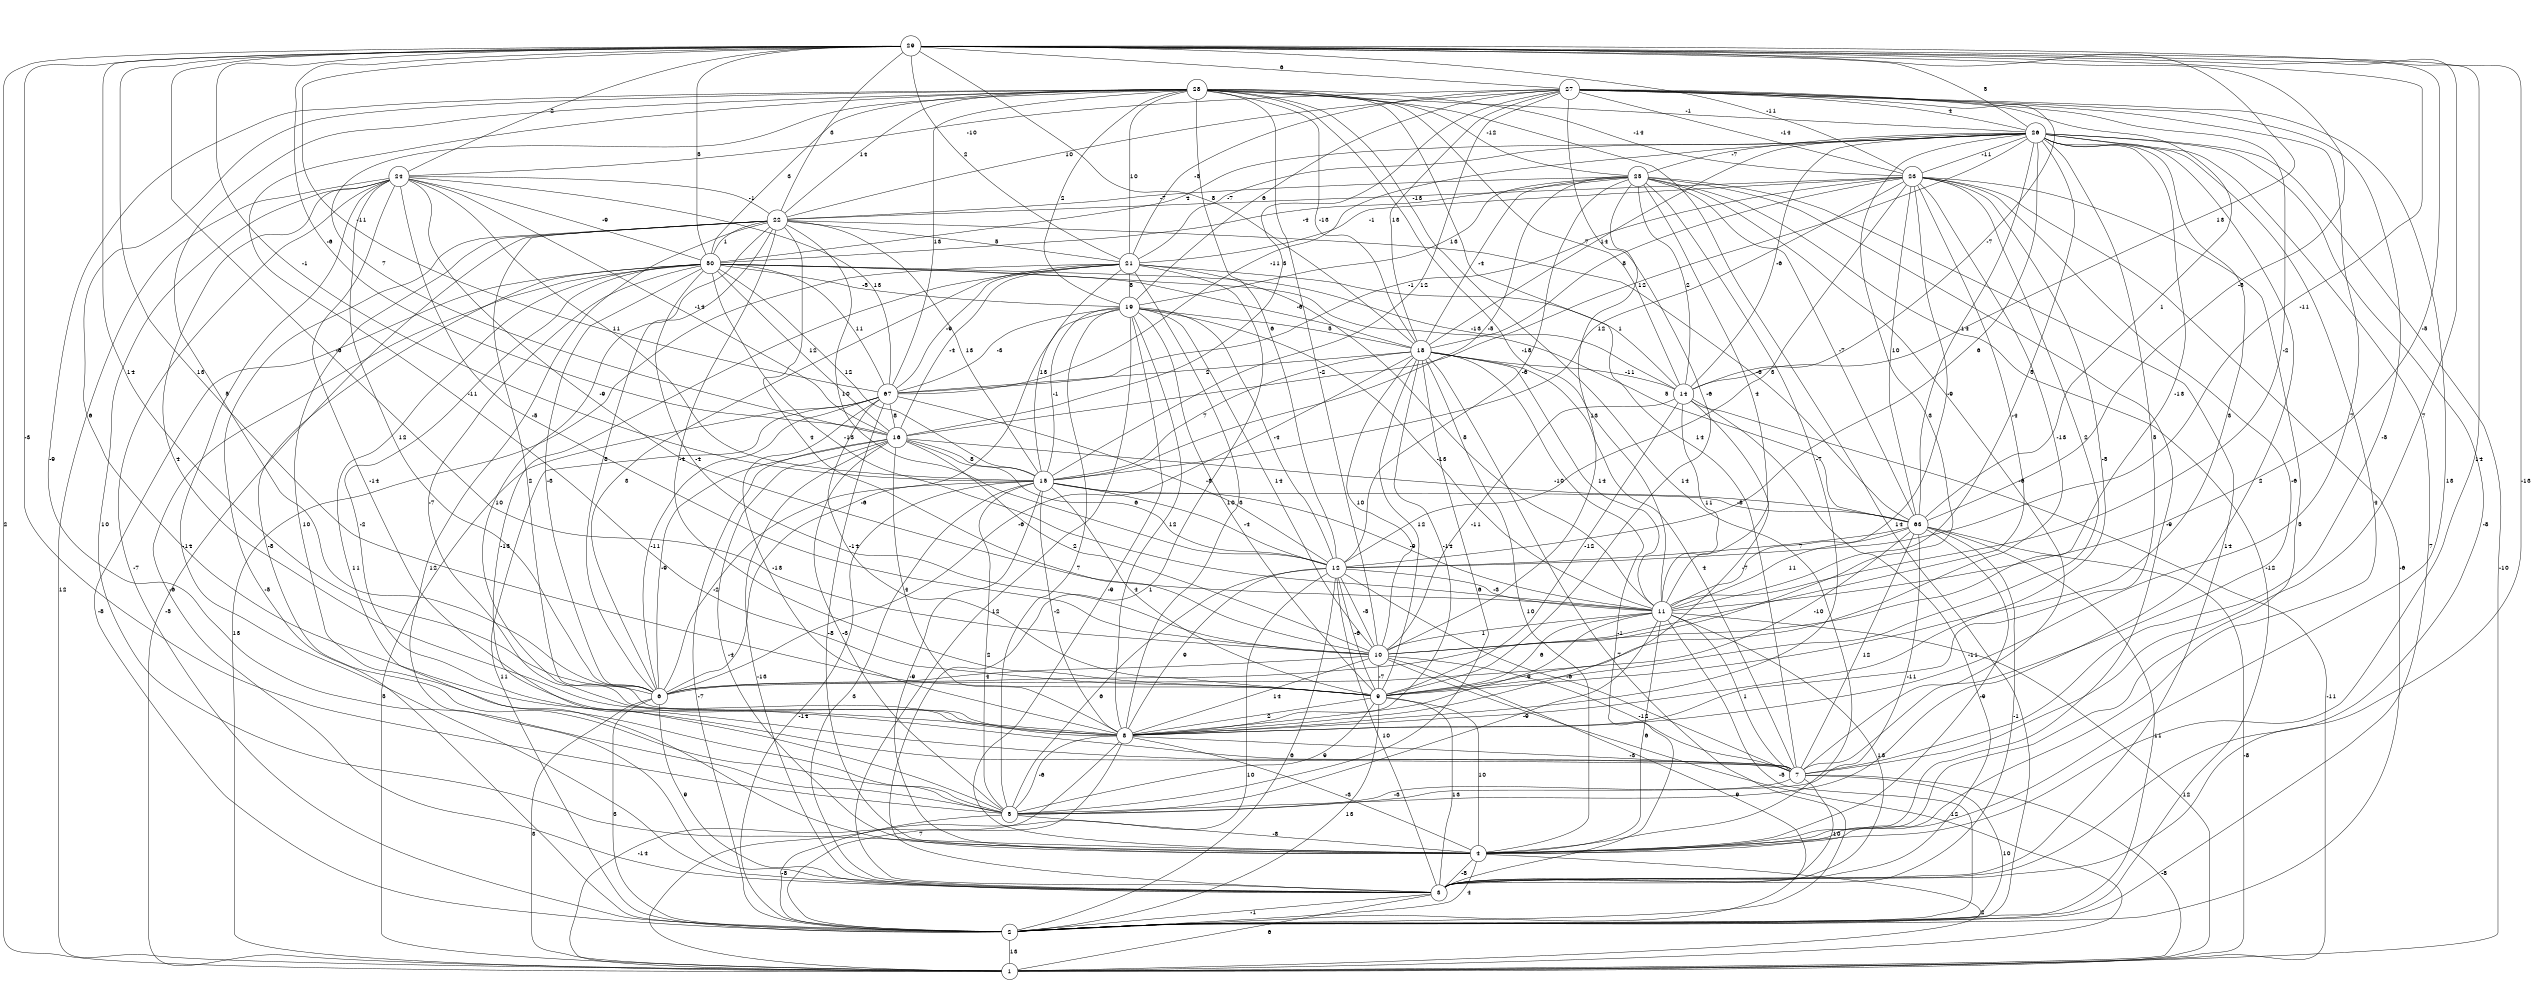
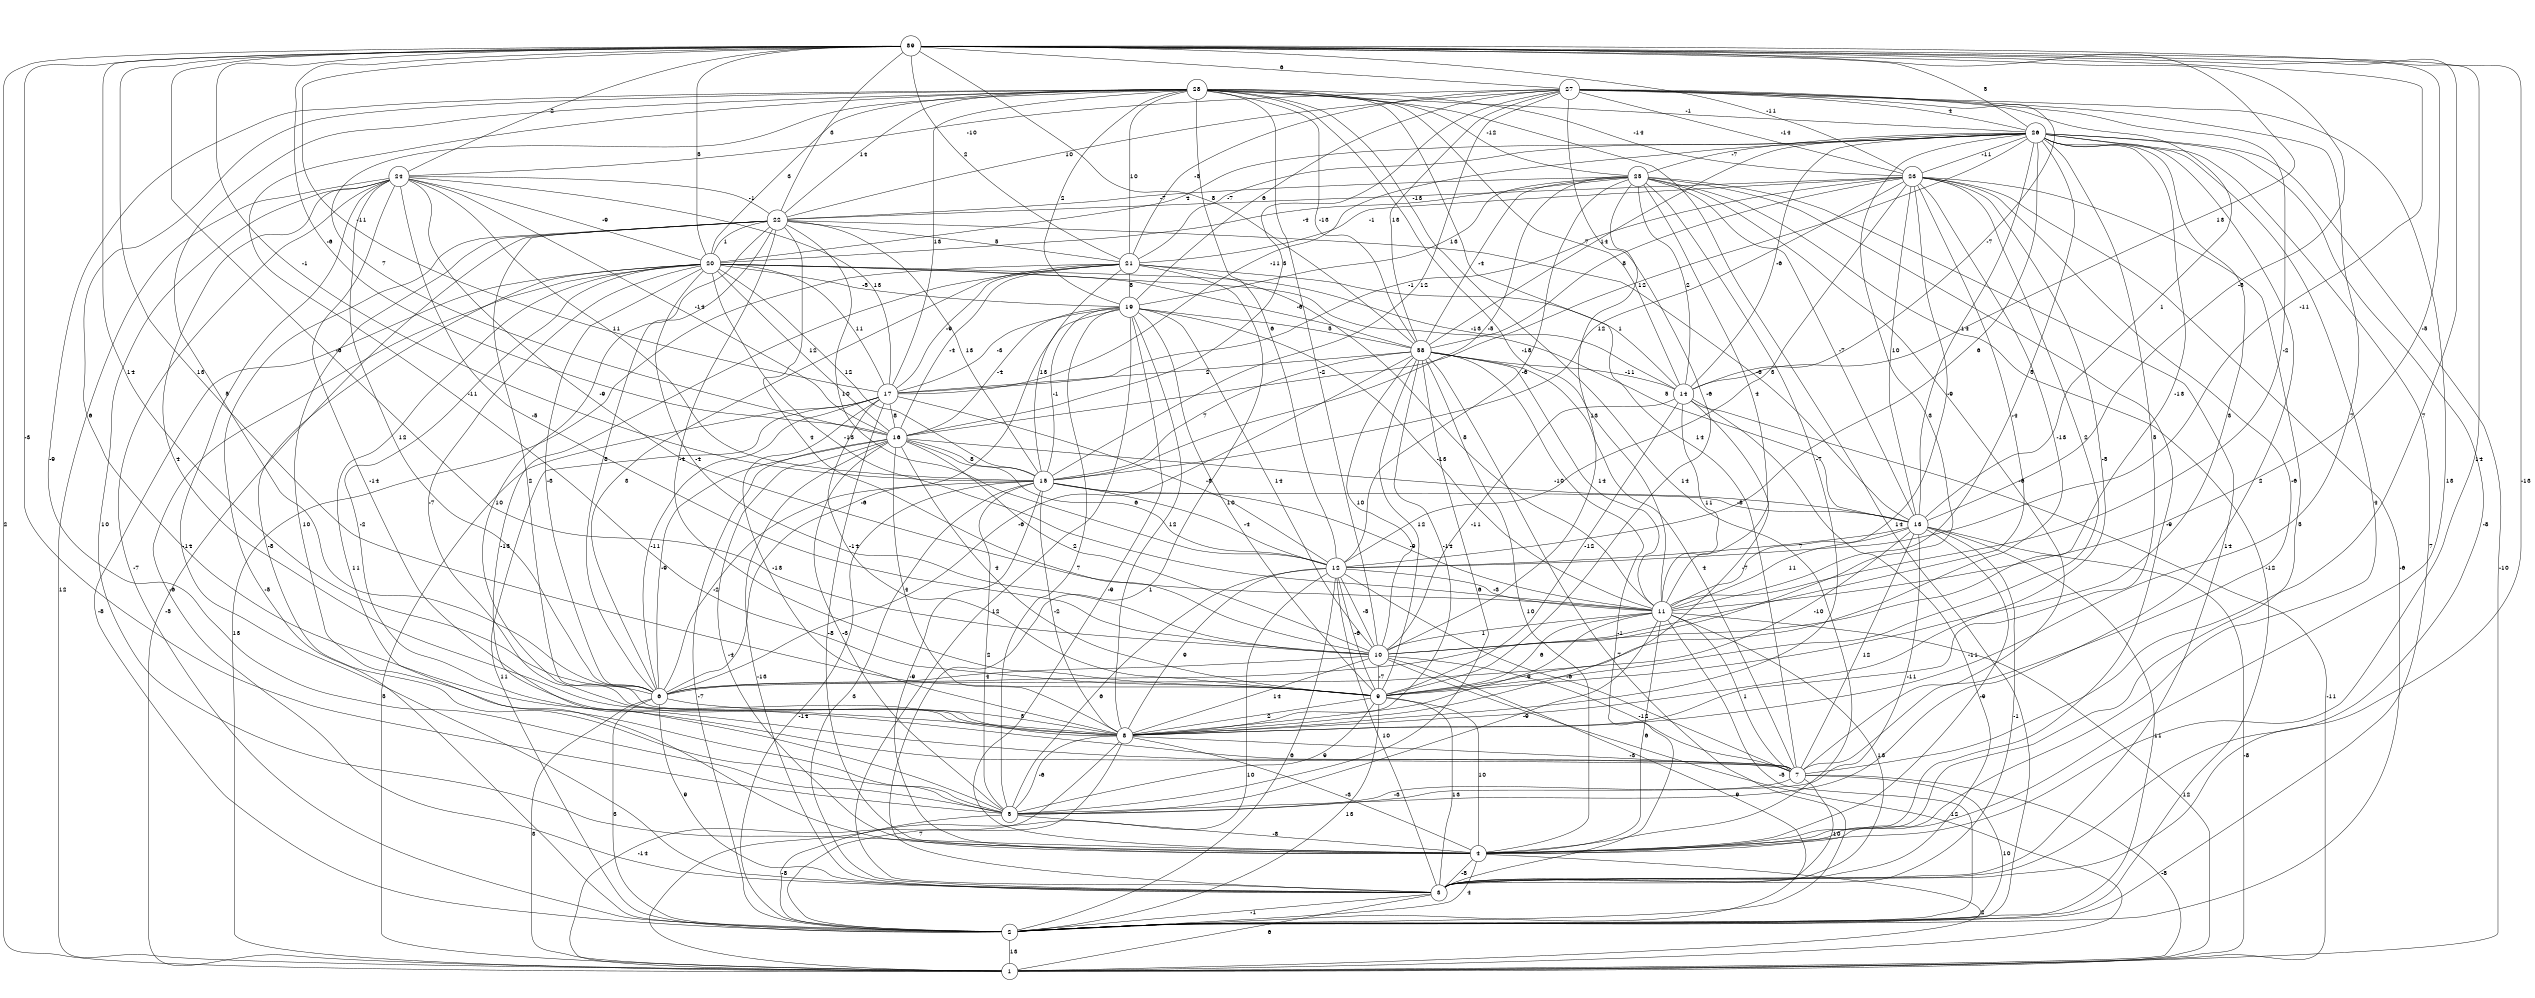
node "29": label "29" -> "89"
edge "27" -- "7": removed, label "-5"
node "50": label "50" -> "20"
node "18": label "18" -> "58"
node "67": label "67" -> "17"
edge "19" -- "12": now "19" -- "16"
edge "21" -- "8": now "6" -- "8"
node "63": label "63" -> "13"
edge "15" -- "9": now "16" -- "9"
edge "22" -- "3": removed, label "12"
